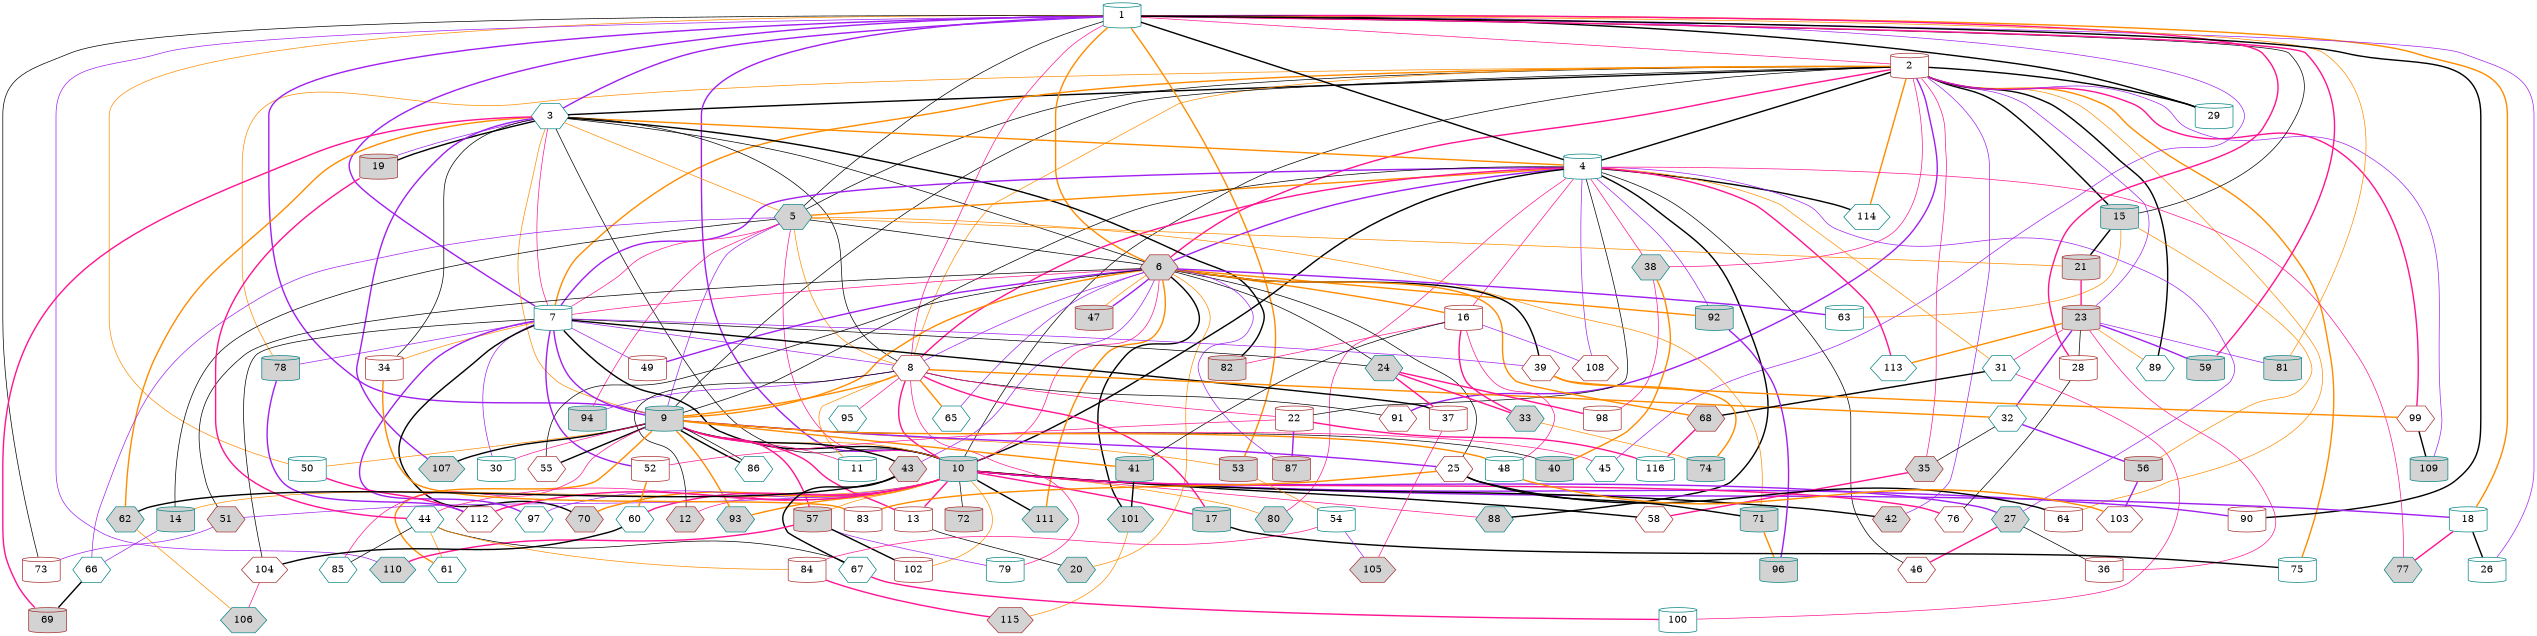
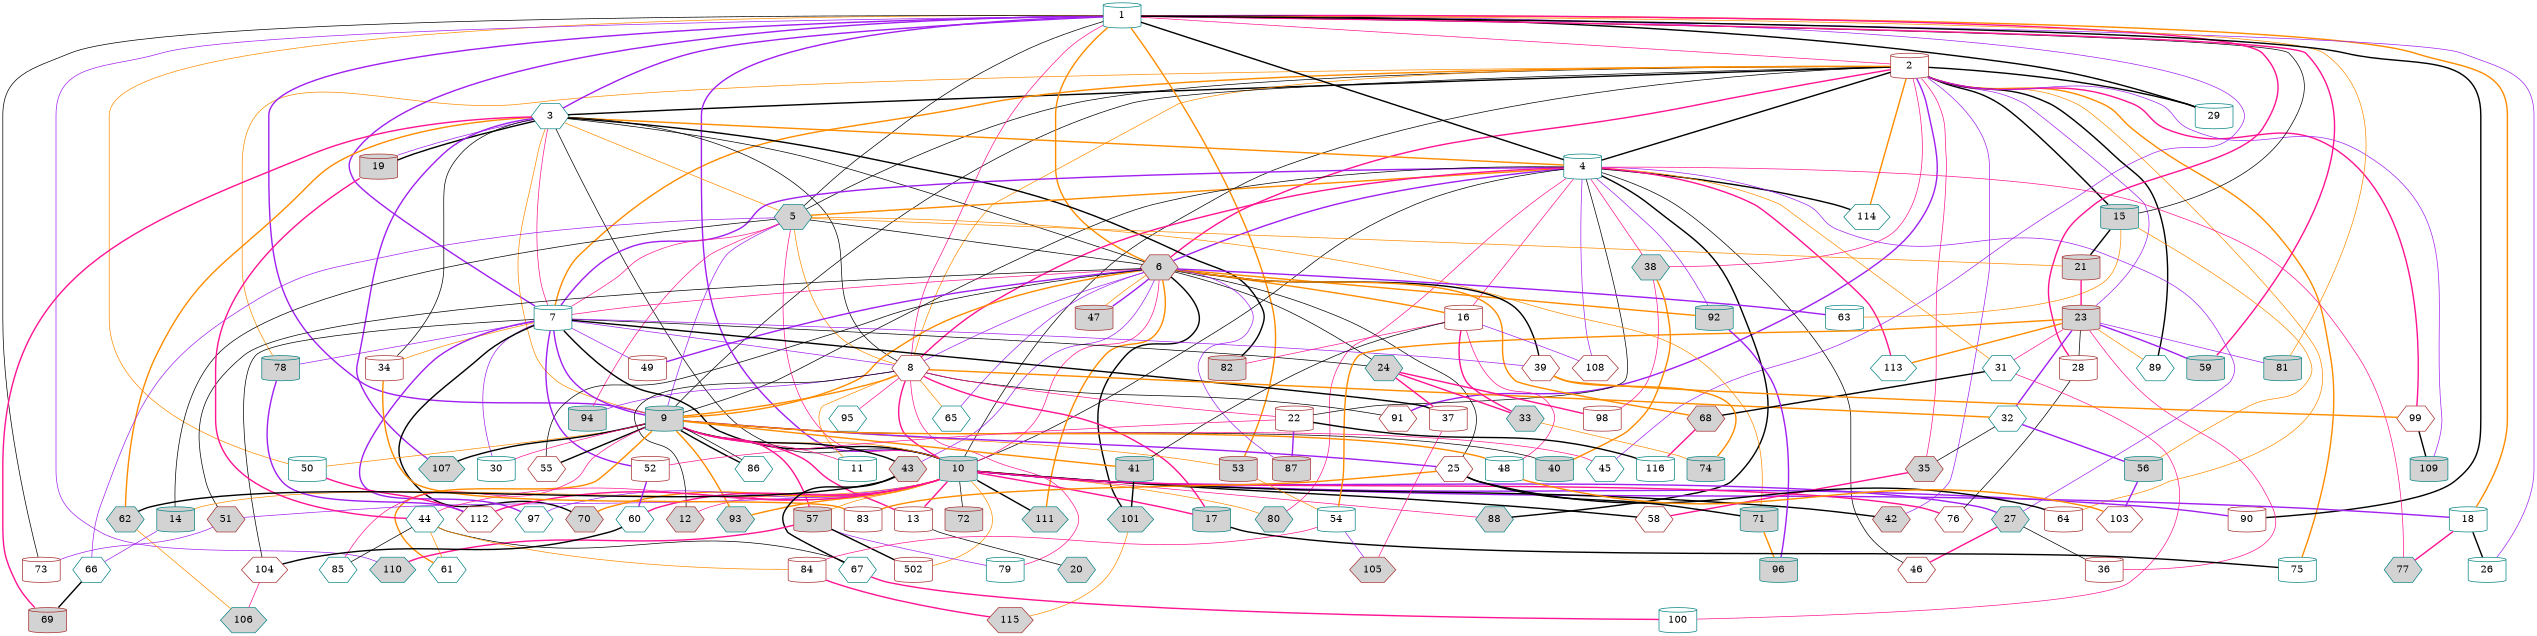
edge "4" -- "10": style bold -> solid
edge "23" -- "54": added
edge "8" -- "65": style bold -> solid
edge "22" -- "116": color deeppink -> black
edge "6" -- "20": removed
node "56": color brown -> teal
edge "52" -- "60": color darkorange -> purple
node "102": label "102" -> "502"
